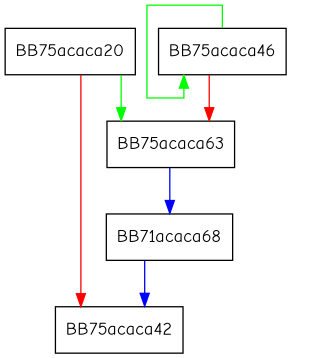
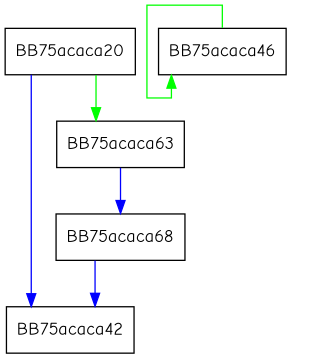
edge "BB75acaca46" -> "BB75acaca63": removed
edge "BB75acaca20" -> "BB75acaca42": color red -> blue
node "BB71acaca68": label "BB71acaca68" -> "BB75acaca68"
